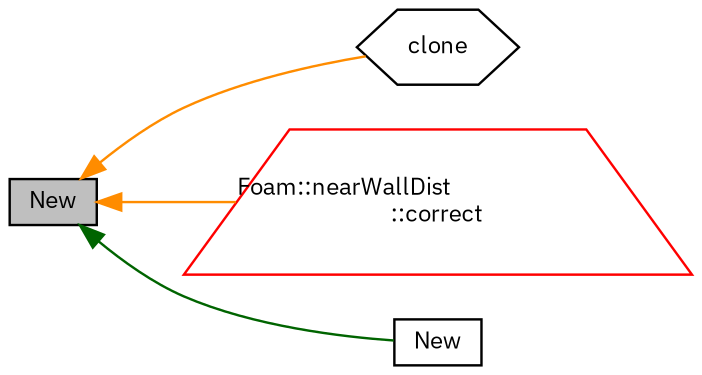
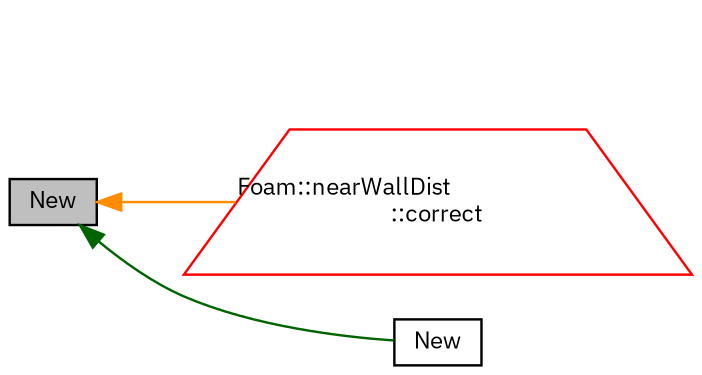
node "clone": removed
